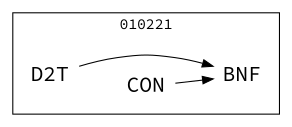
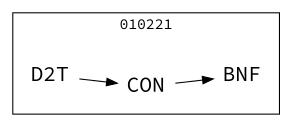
edge "D2T" -> "BNF": now "D2T" -> "CON"
